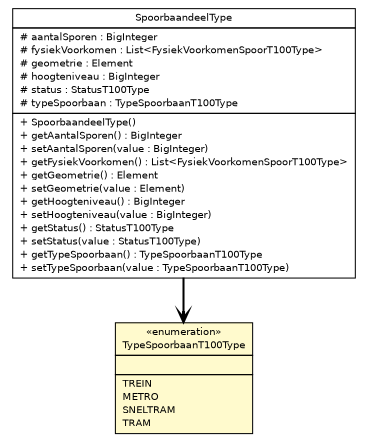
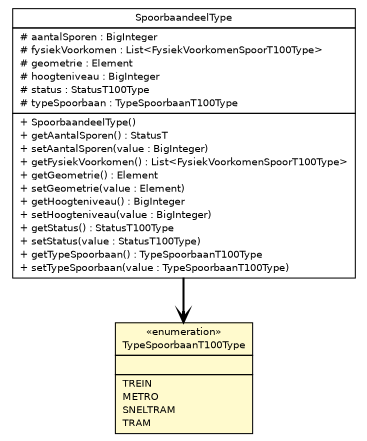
node "SpoorbaandeelType": text "+ getAantalSporen() : BigInteger" -> "+ getAantalSporen() : StatusT"
